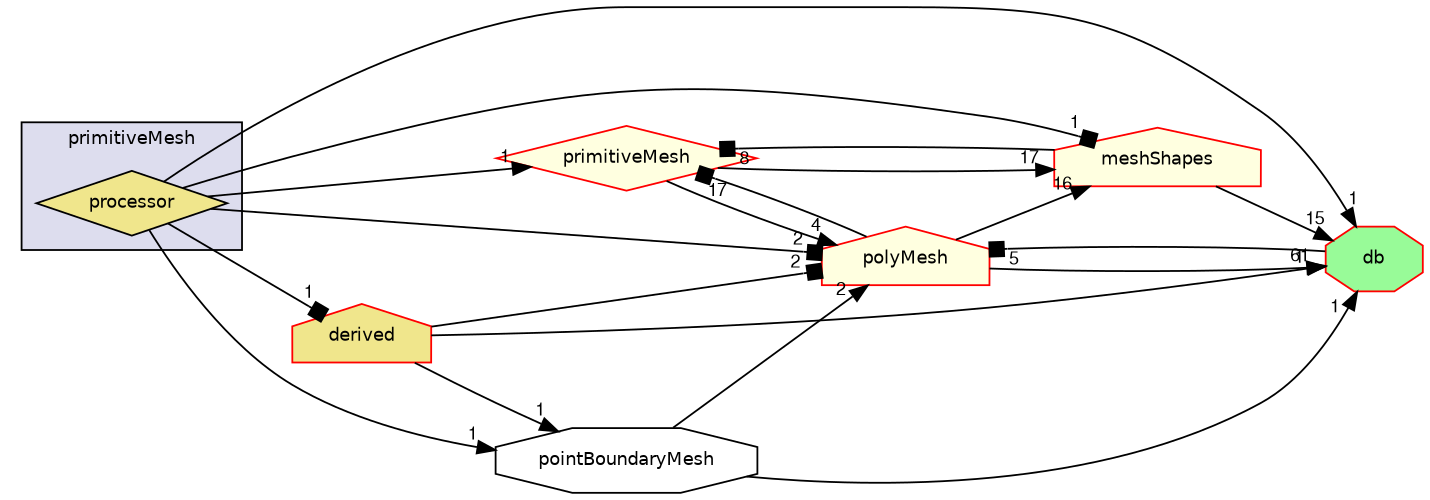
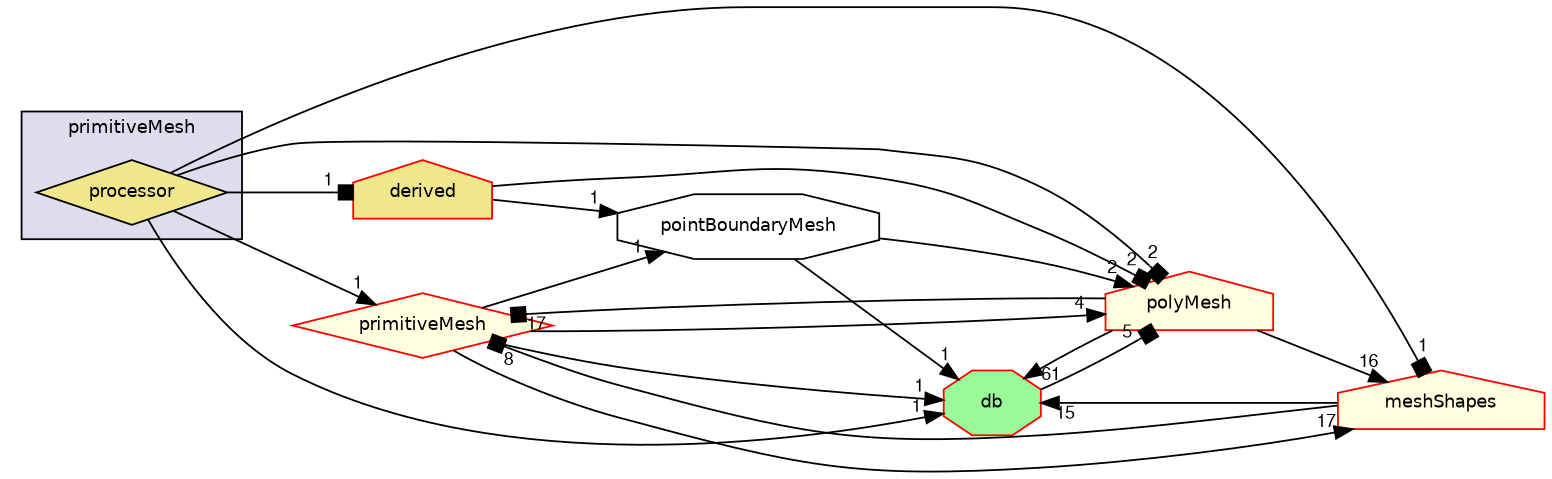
edge "derived" -> "db": now "primitiveMesh" -> "db"
edge "processor" -> "pointBoundaryMesh": now "primitiveMesh" -> "pointBoundaryMesh"
